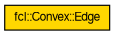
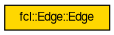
node "fcl::Convex::Edge": label "fcl::Convex::Edge" -> "fcl::Edge::Edge"
